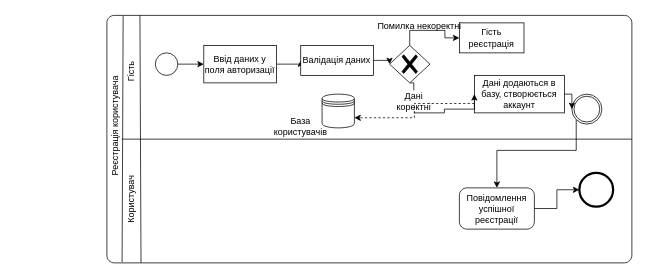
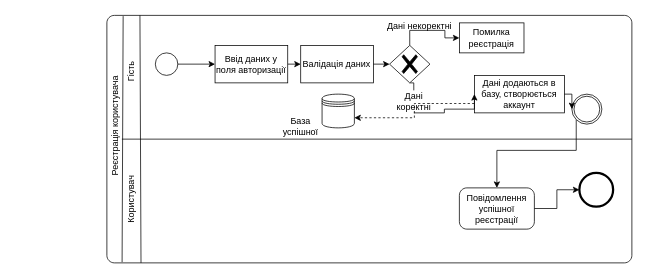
node "Помилка некоректні": label "Помилка некоректні" -> "Дані некоректні"
node "Гість реєстрація": label "Гість реєстрація" -> "Помилка реєстрація"
node "Валідація даних": size 73x30 -> 73x38
node "Ввід даних у поля авторизації": moved (240, 64) -> (251, 64)
node "База користувачів": label "База користувачів" -> "База успішної"
